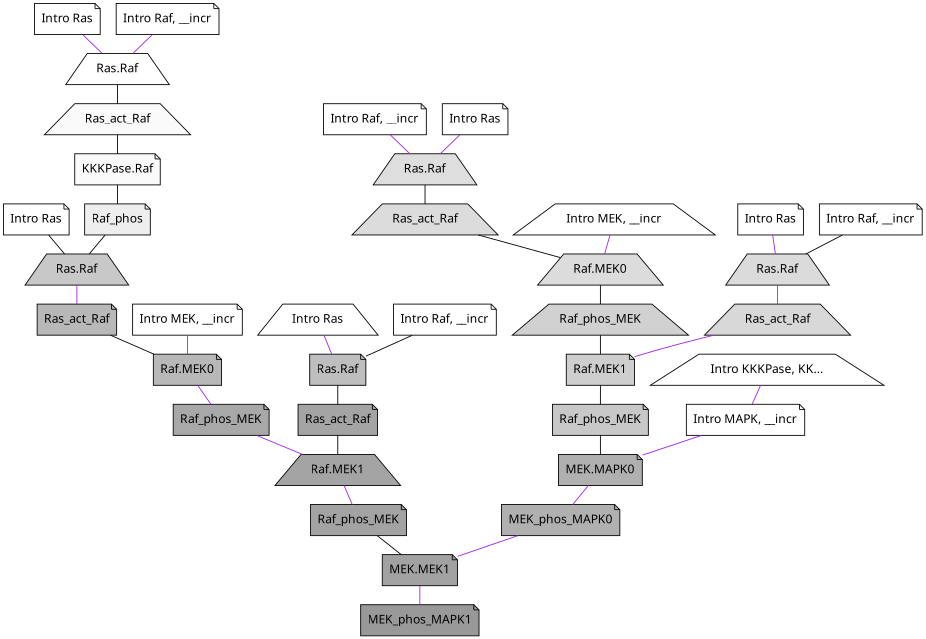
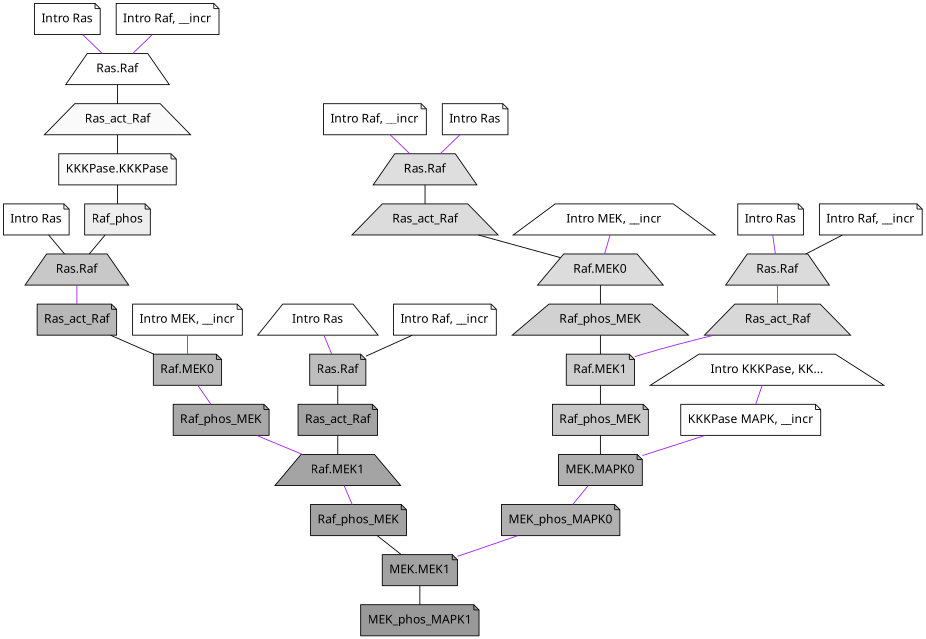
node "KKKPase.Raf": label "KKKPase.Raf" -> "KKKPase.KKKPase"
node "Intro MAPK, __incr": label "Intro MAPK, __incr" -> "KKKPase MAPK, __incr"
edge "MEK.MEK1" -- "MEK_phos_MAPK1": color purple -> black
